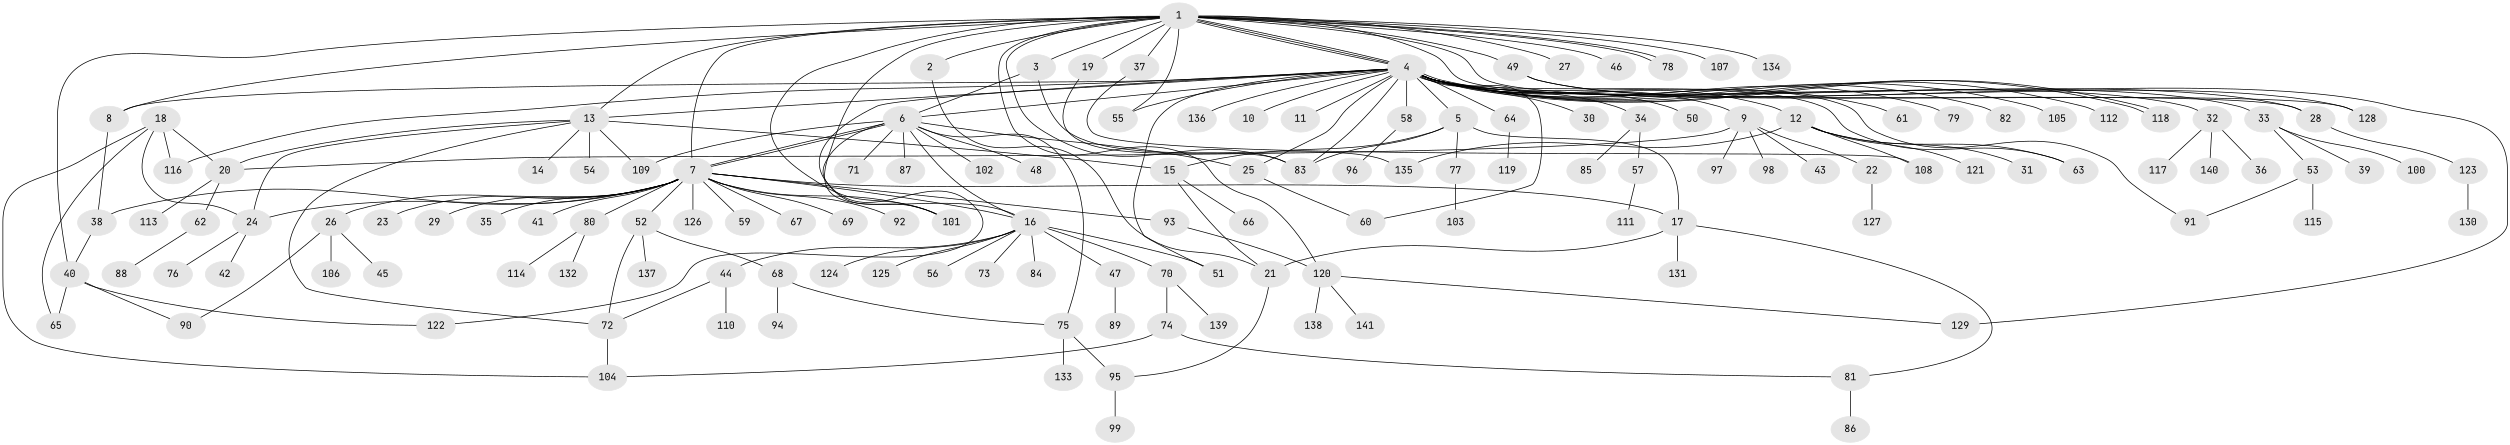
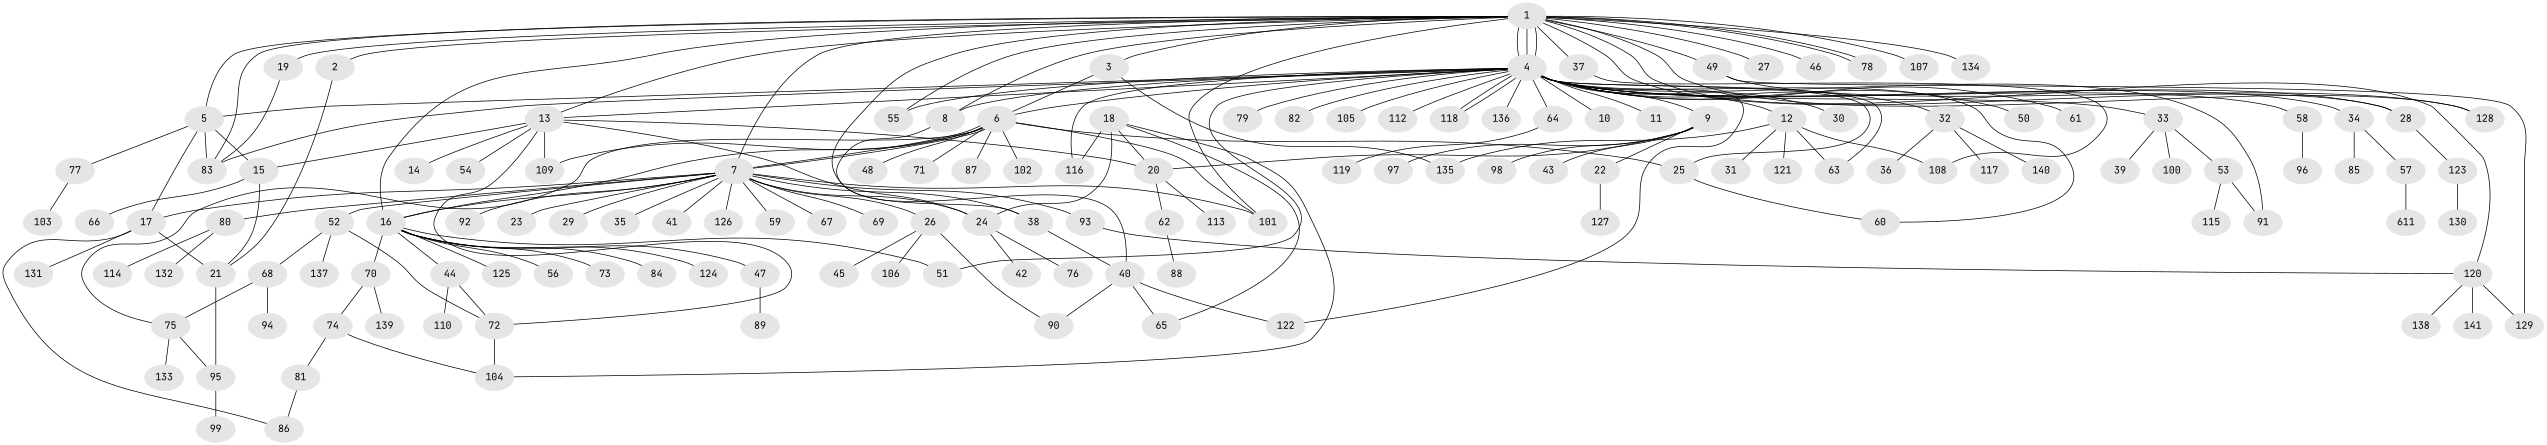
edge "1" -- "5": added
node "111": label "111" -> "611"
edge "17" -- "81": now "17" -- "86"
